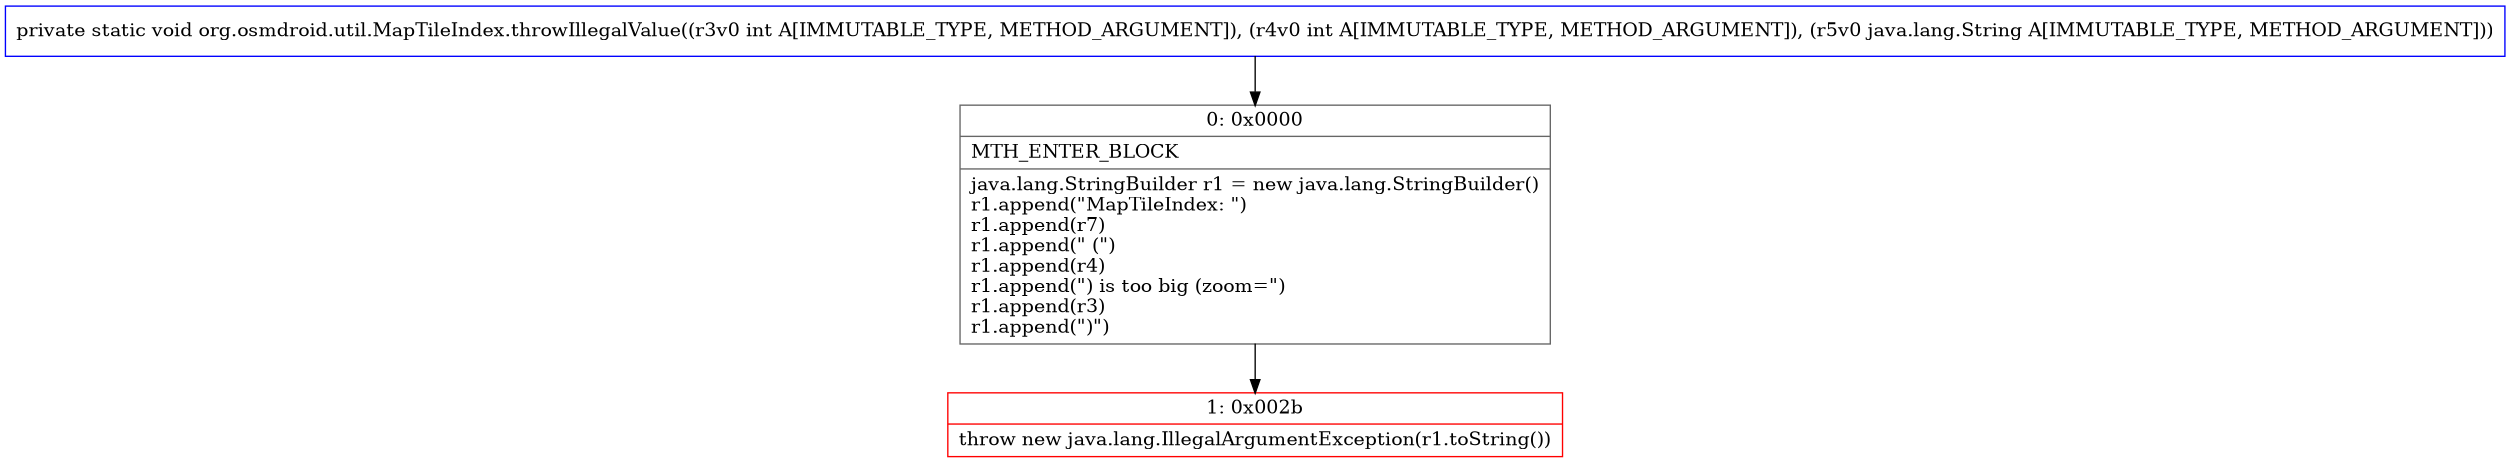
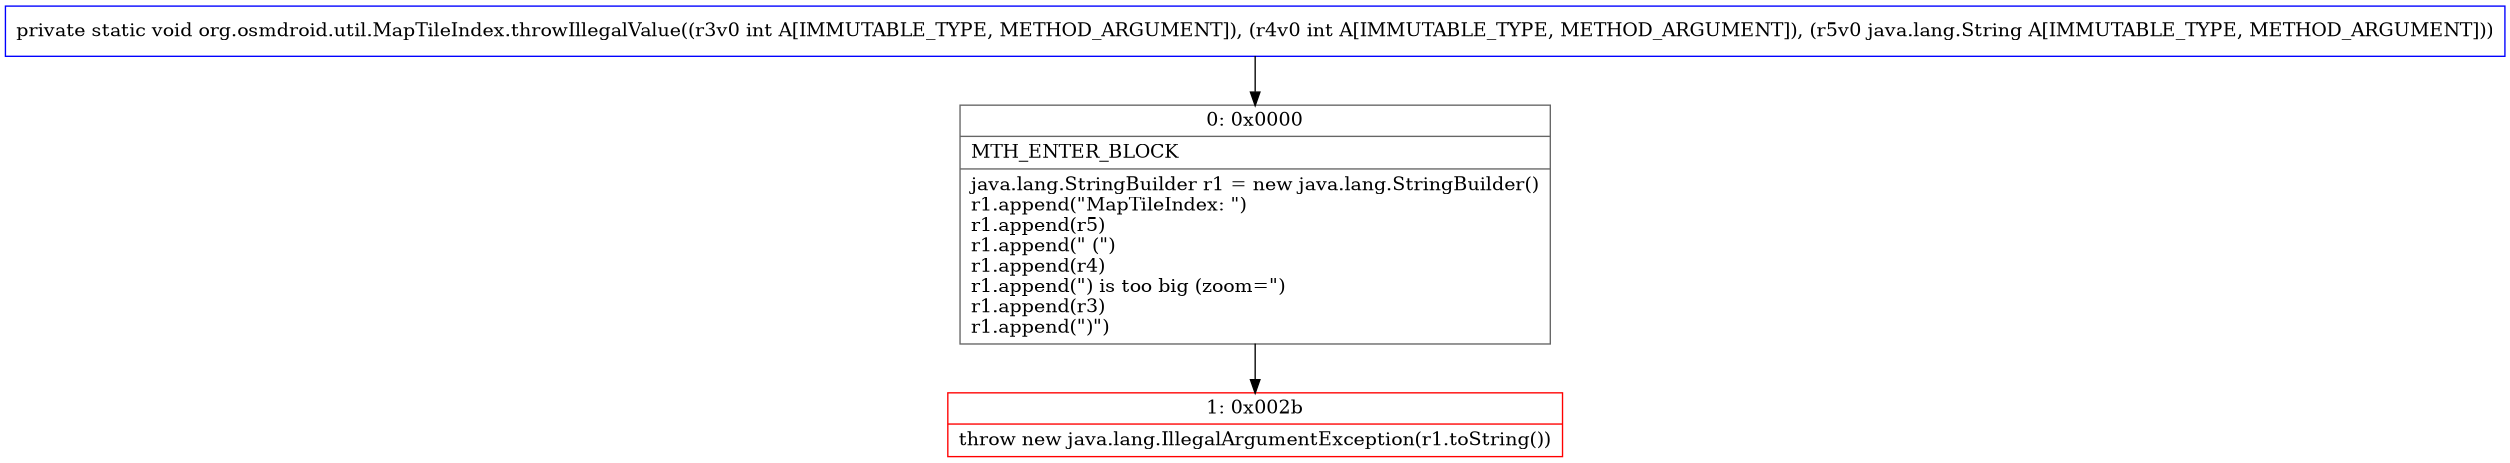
node "0: 0x0000": text "r1.append(r7)" -> "r1.append(r5)"
